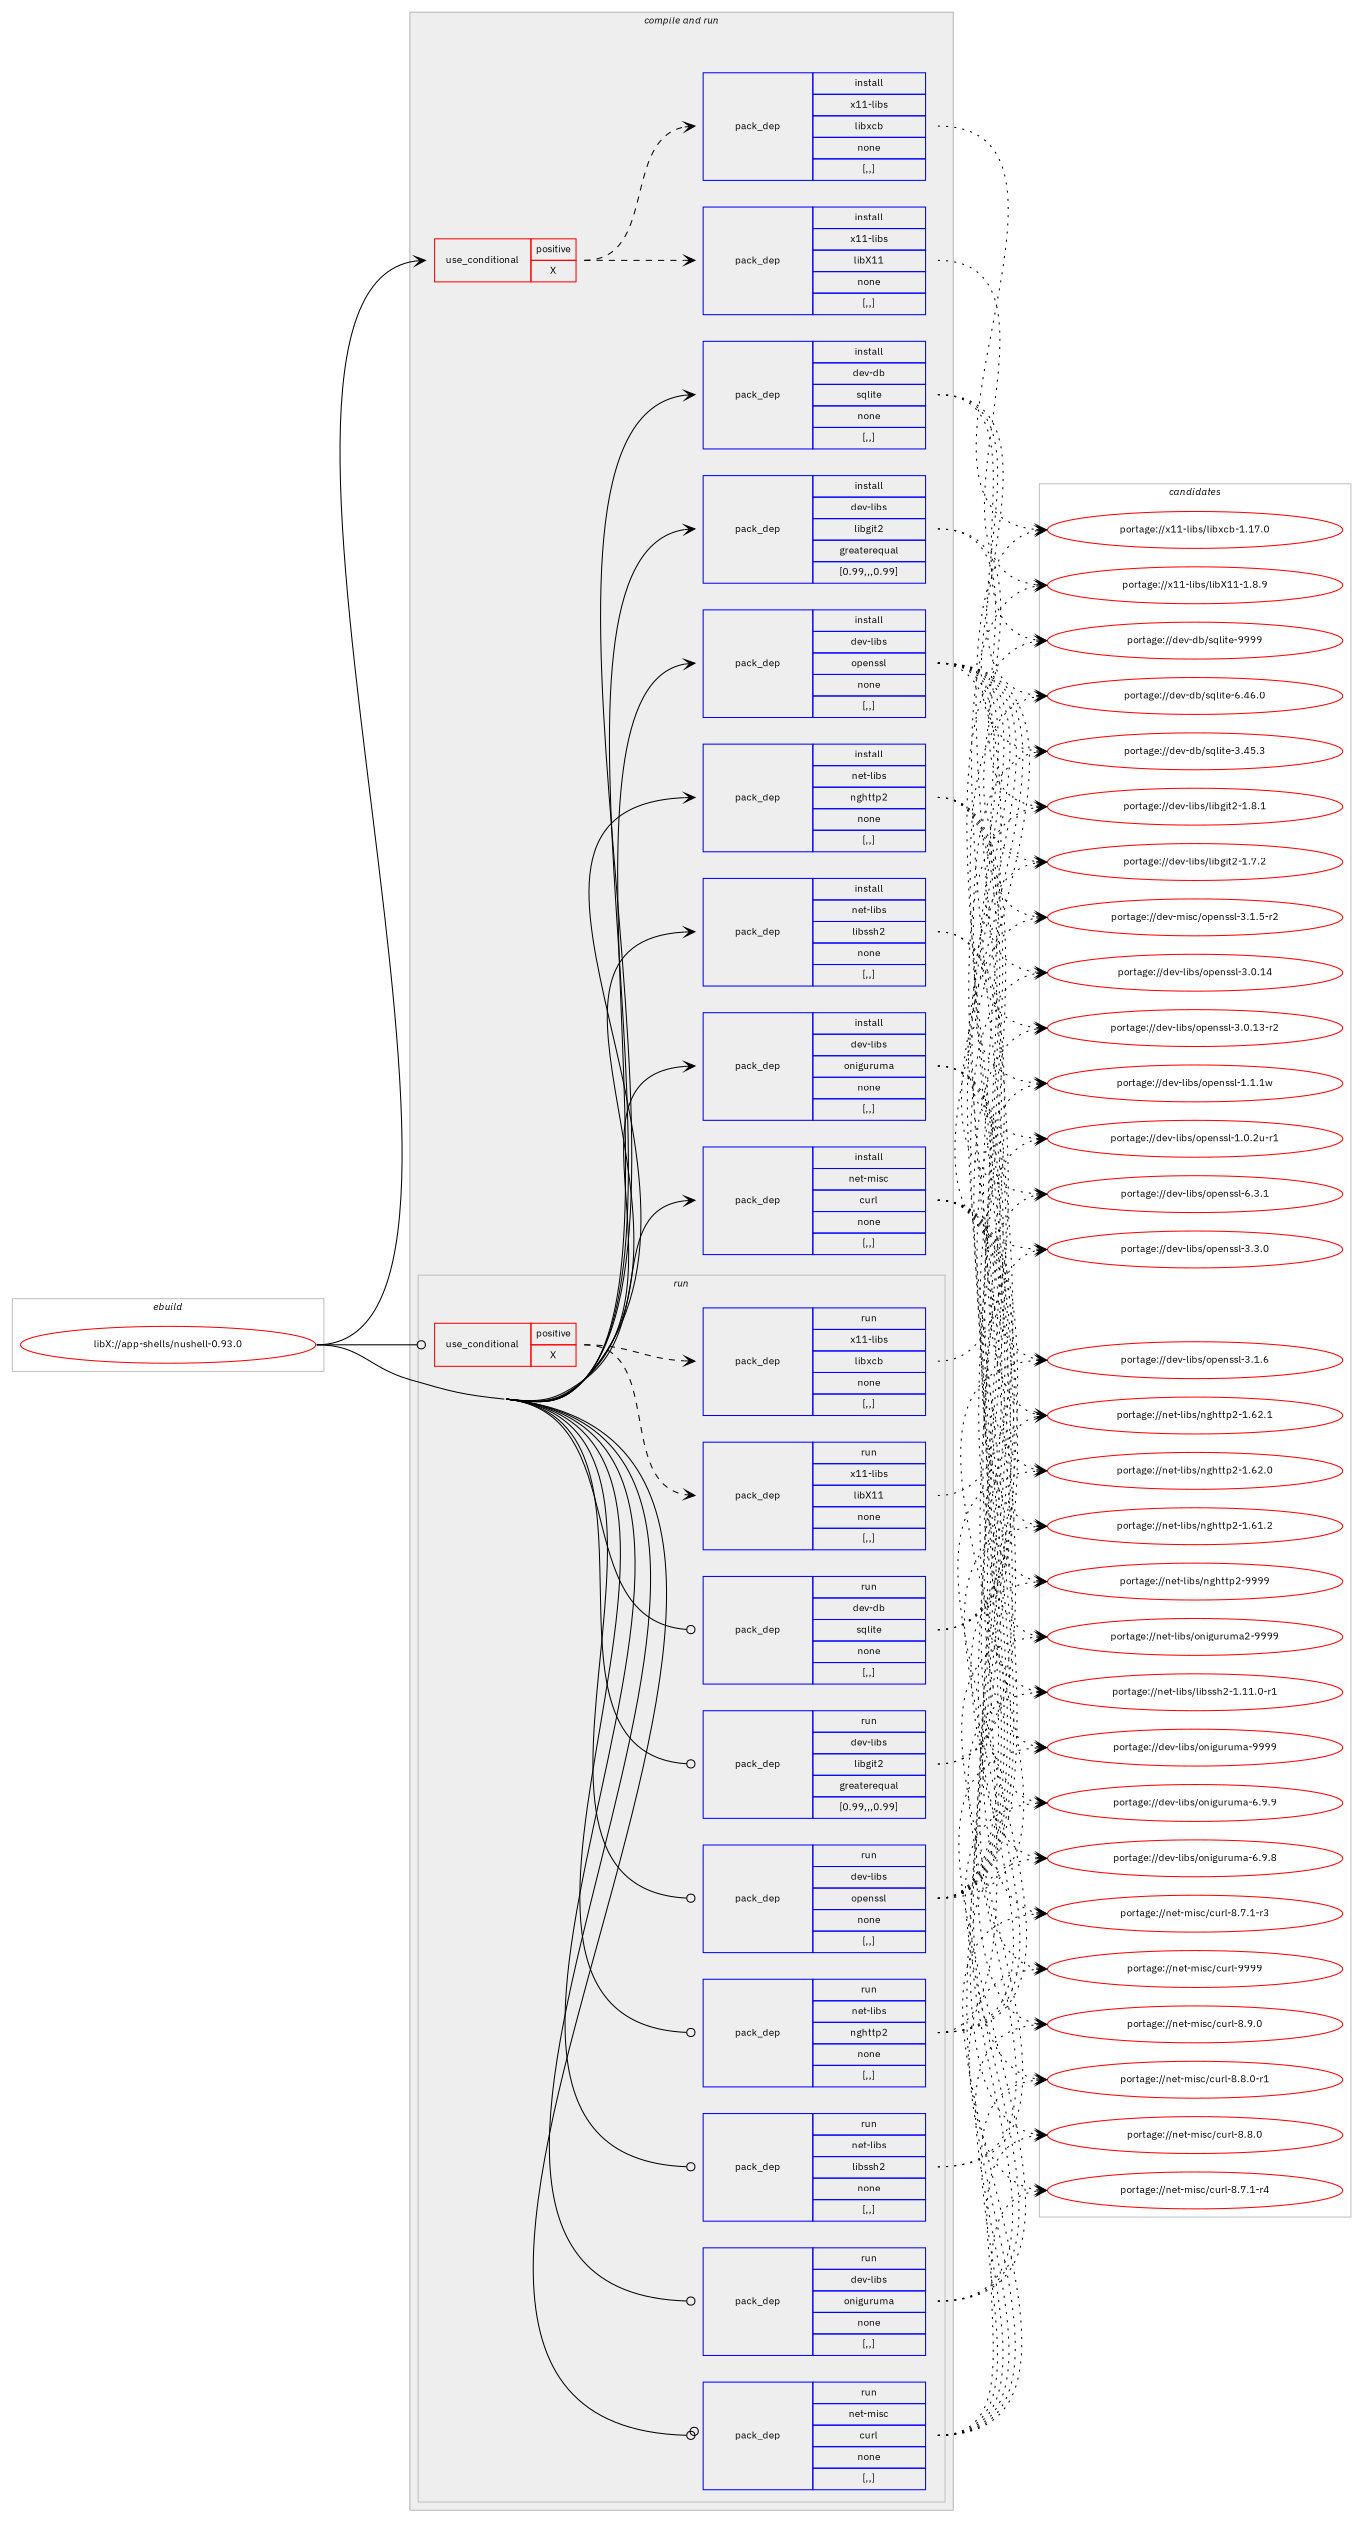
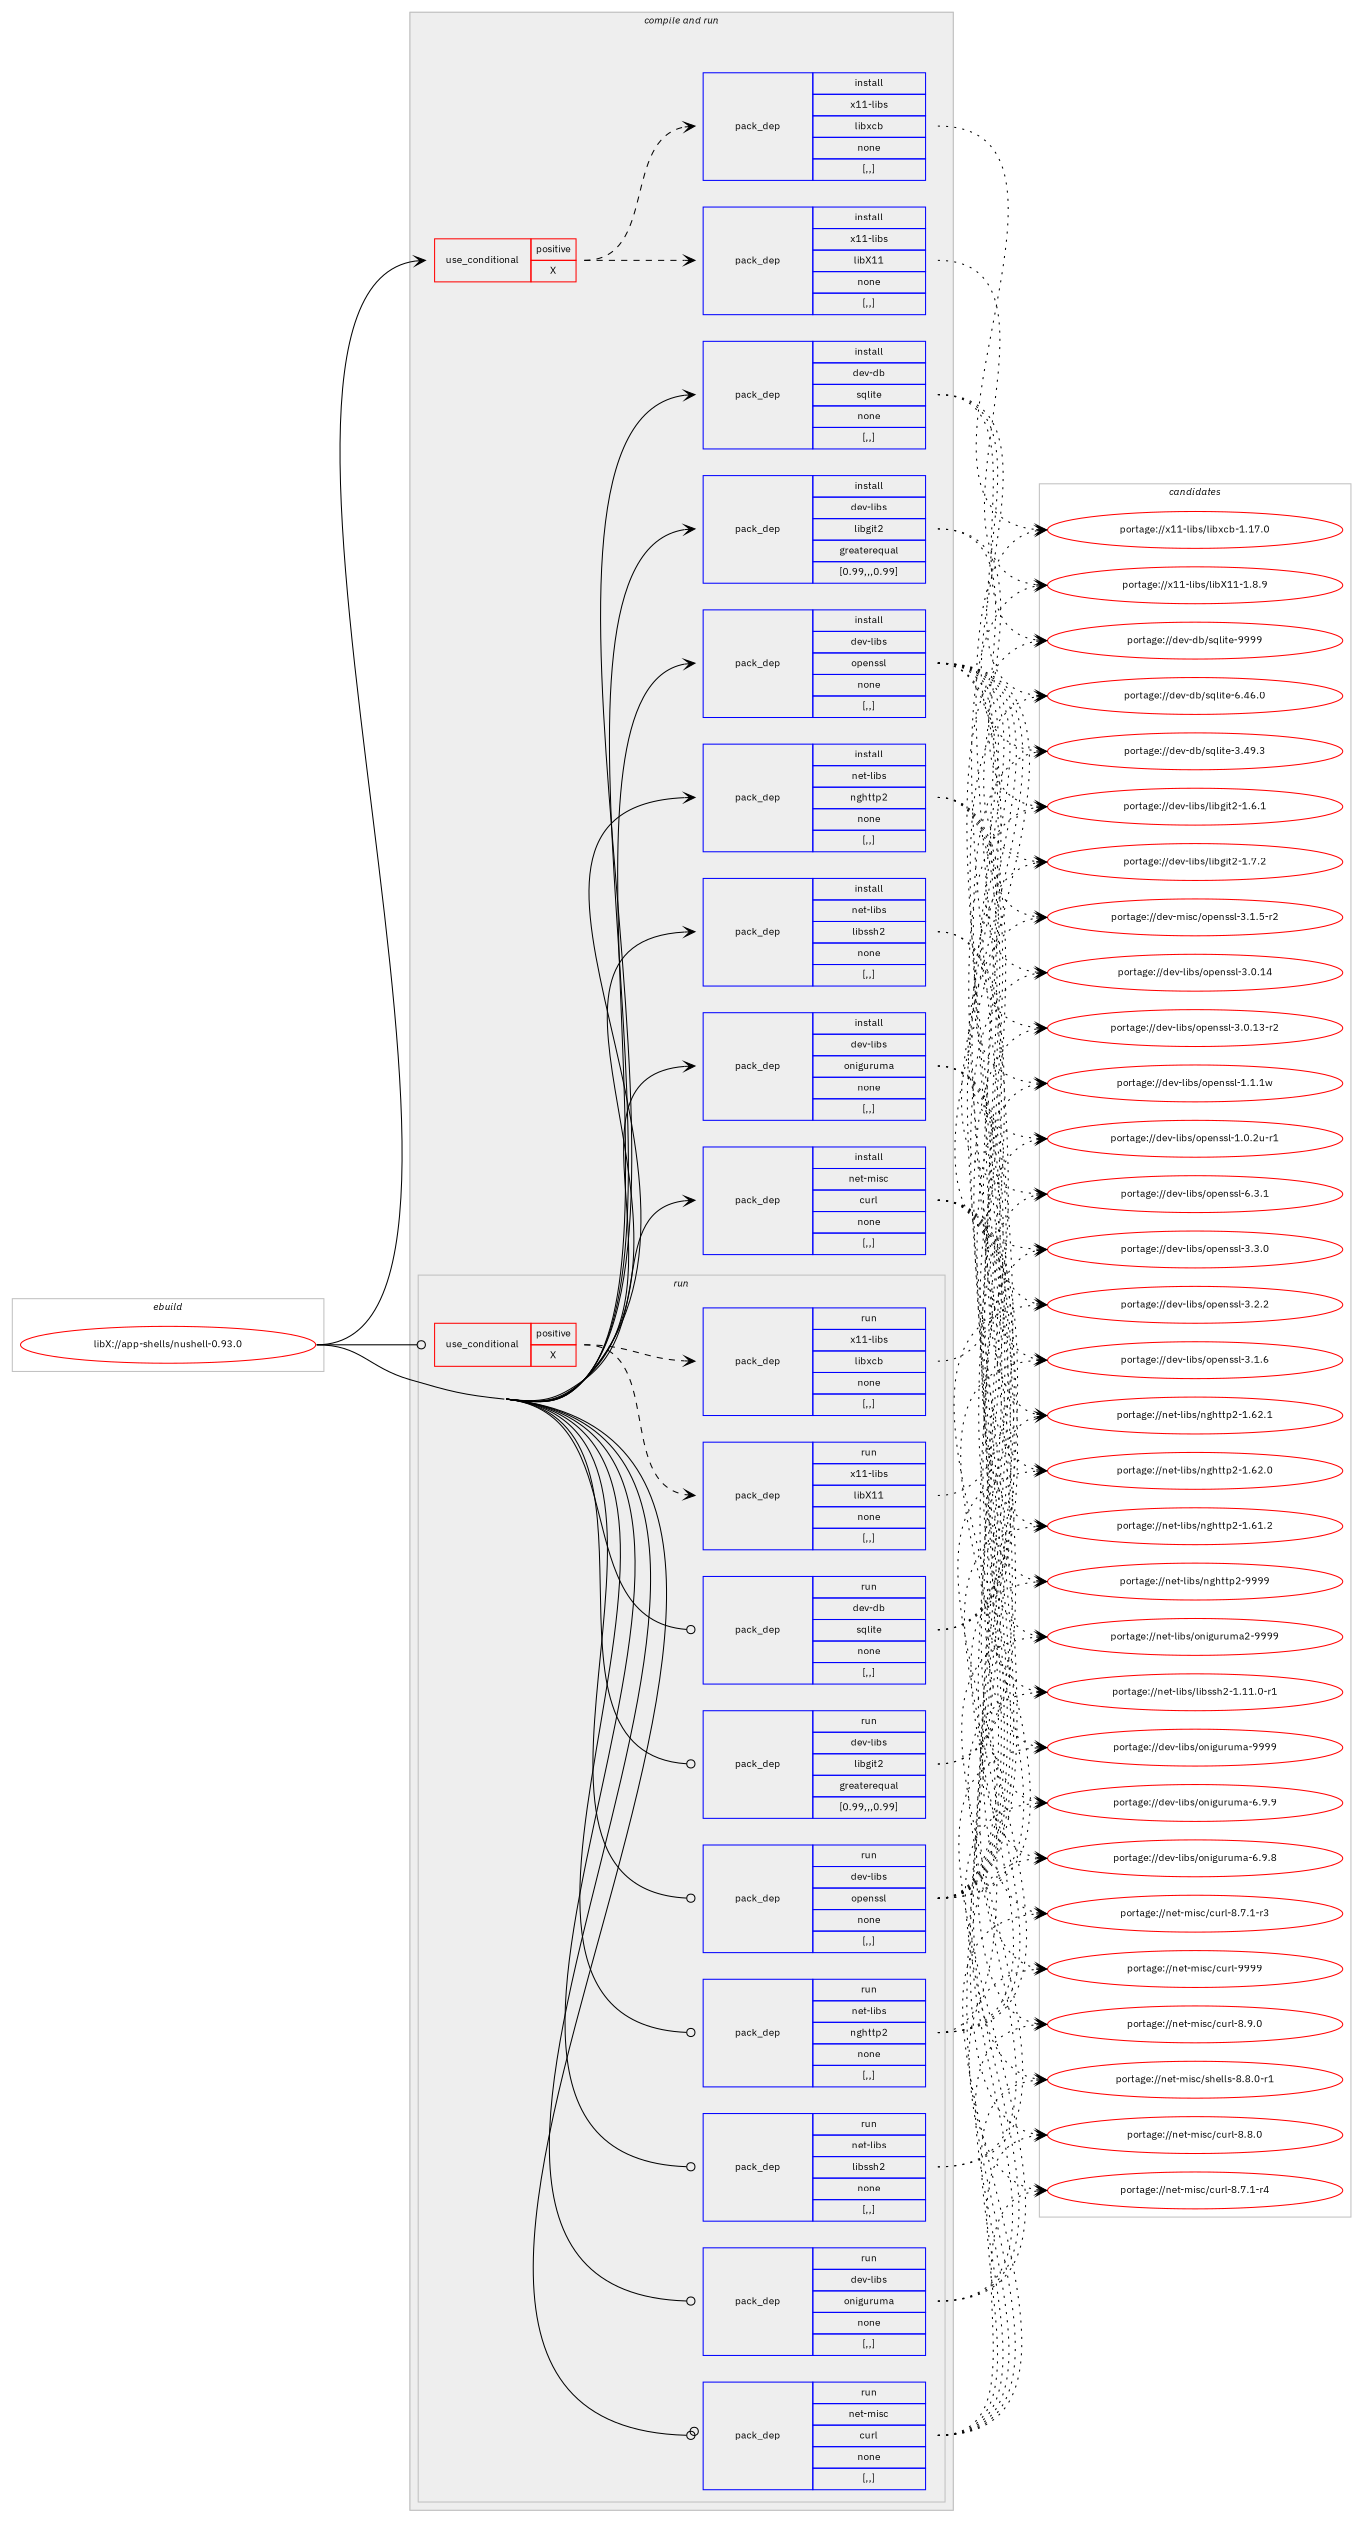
node "portage://dev-db/sqlite-3.45.3": label "portage://dev-db/sqlite-3.45.3" -> "portage://dev-db/sqlite-3.49.3"
node "portage://dev-libs/libgit2-1.8.1": label "portage://dev-libs/libgit2-1.8.1" -> "portage://dev-libs/libgit2-1.6.1"
node "portage://dev-libs/openssl-3.2.2": added
node "portage://net-misc/curl-8.8.0-r1": label "portage://net-misc/curl-8.8.0-r1" -> "portage://net-misc/shells-8.8.0-r1"
